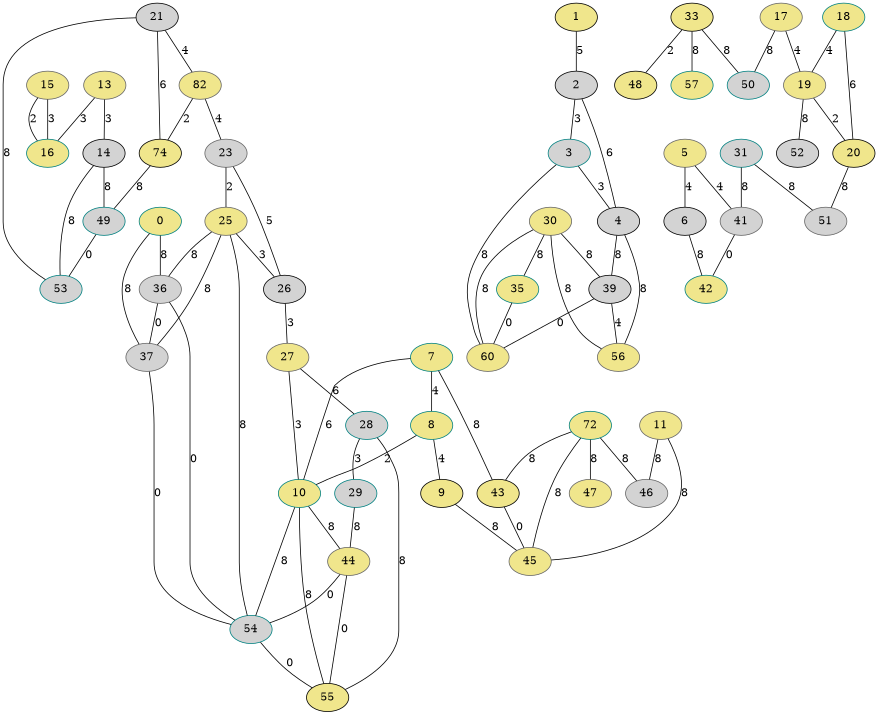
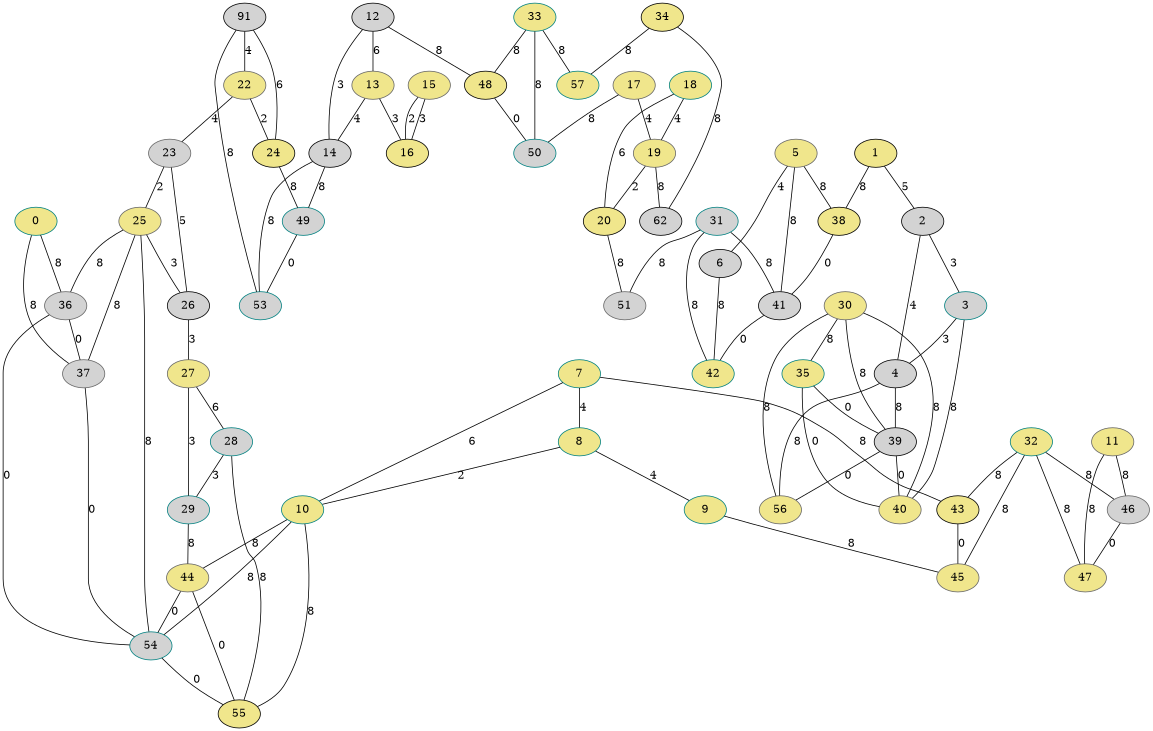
node "21": label "21" -> "91"
node "12": added
node "34": added
node "33": color black -> teal
edge "33" -- "48": label "2" -> "8"
node "82": label "82" -> "22"
edge "13" -- "14": label "3" -> "4"
edge "48" -- "50": added, label "0"
node "16": color teal -> black
node "74": label "74" -> "24"
edge "2" -- "4": label "6" -> "4"
node "52": label "52" -> "62"
edge "5" -- "41": label "4" -> "8"
node "41": color gray40 -> black
node "38": added
edge "31" -- "42": added, label "8"
edge "39" -- "56": label "4" -> "0"
node "60": label "60" -> "40"
edge "35" -- "39": added, label "0"
edge "27" -- "10": now "27" -- "29"
node "72": label "72" -> "32"
node "9": color black -> teal
edge "11" -- "45": now "11" -- "47"
edge "46" -- "47": added, label "0"
